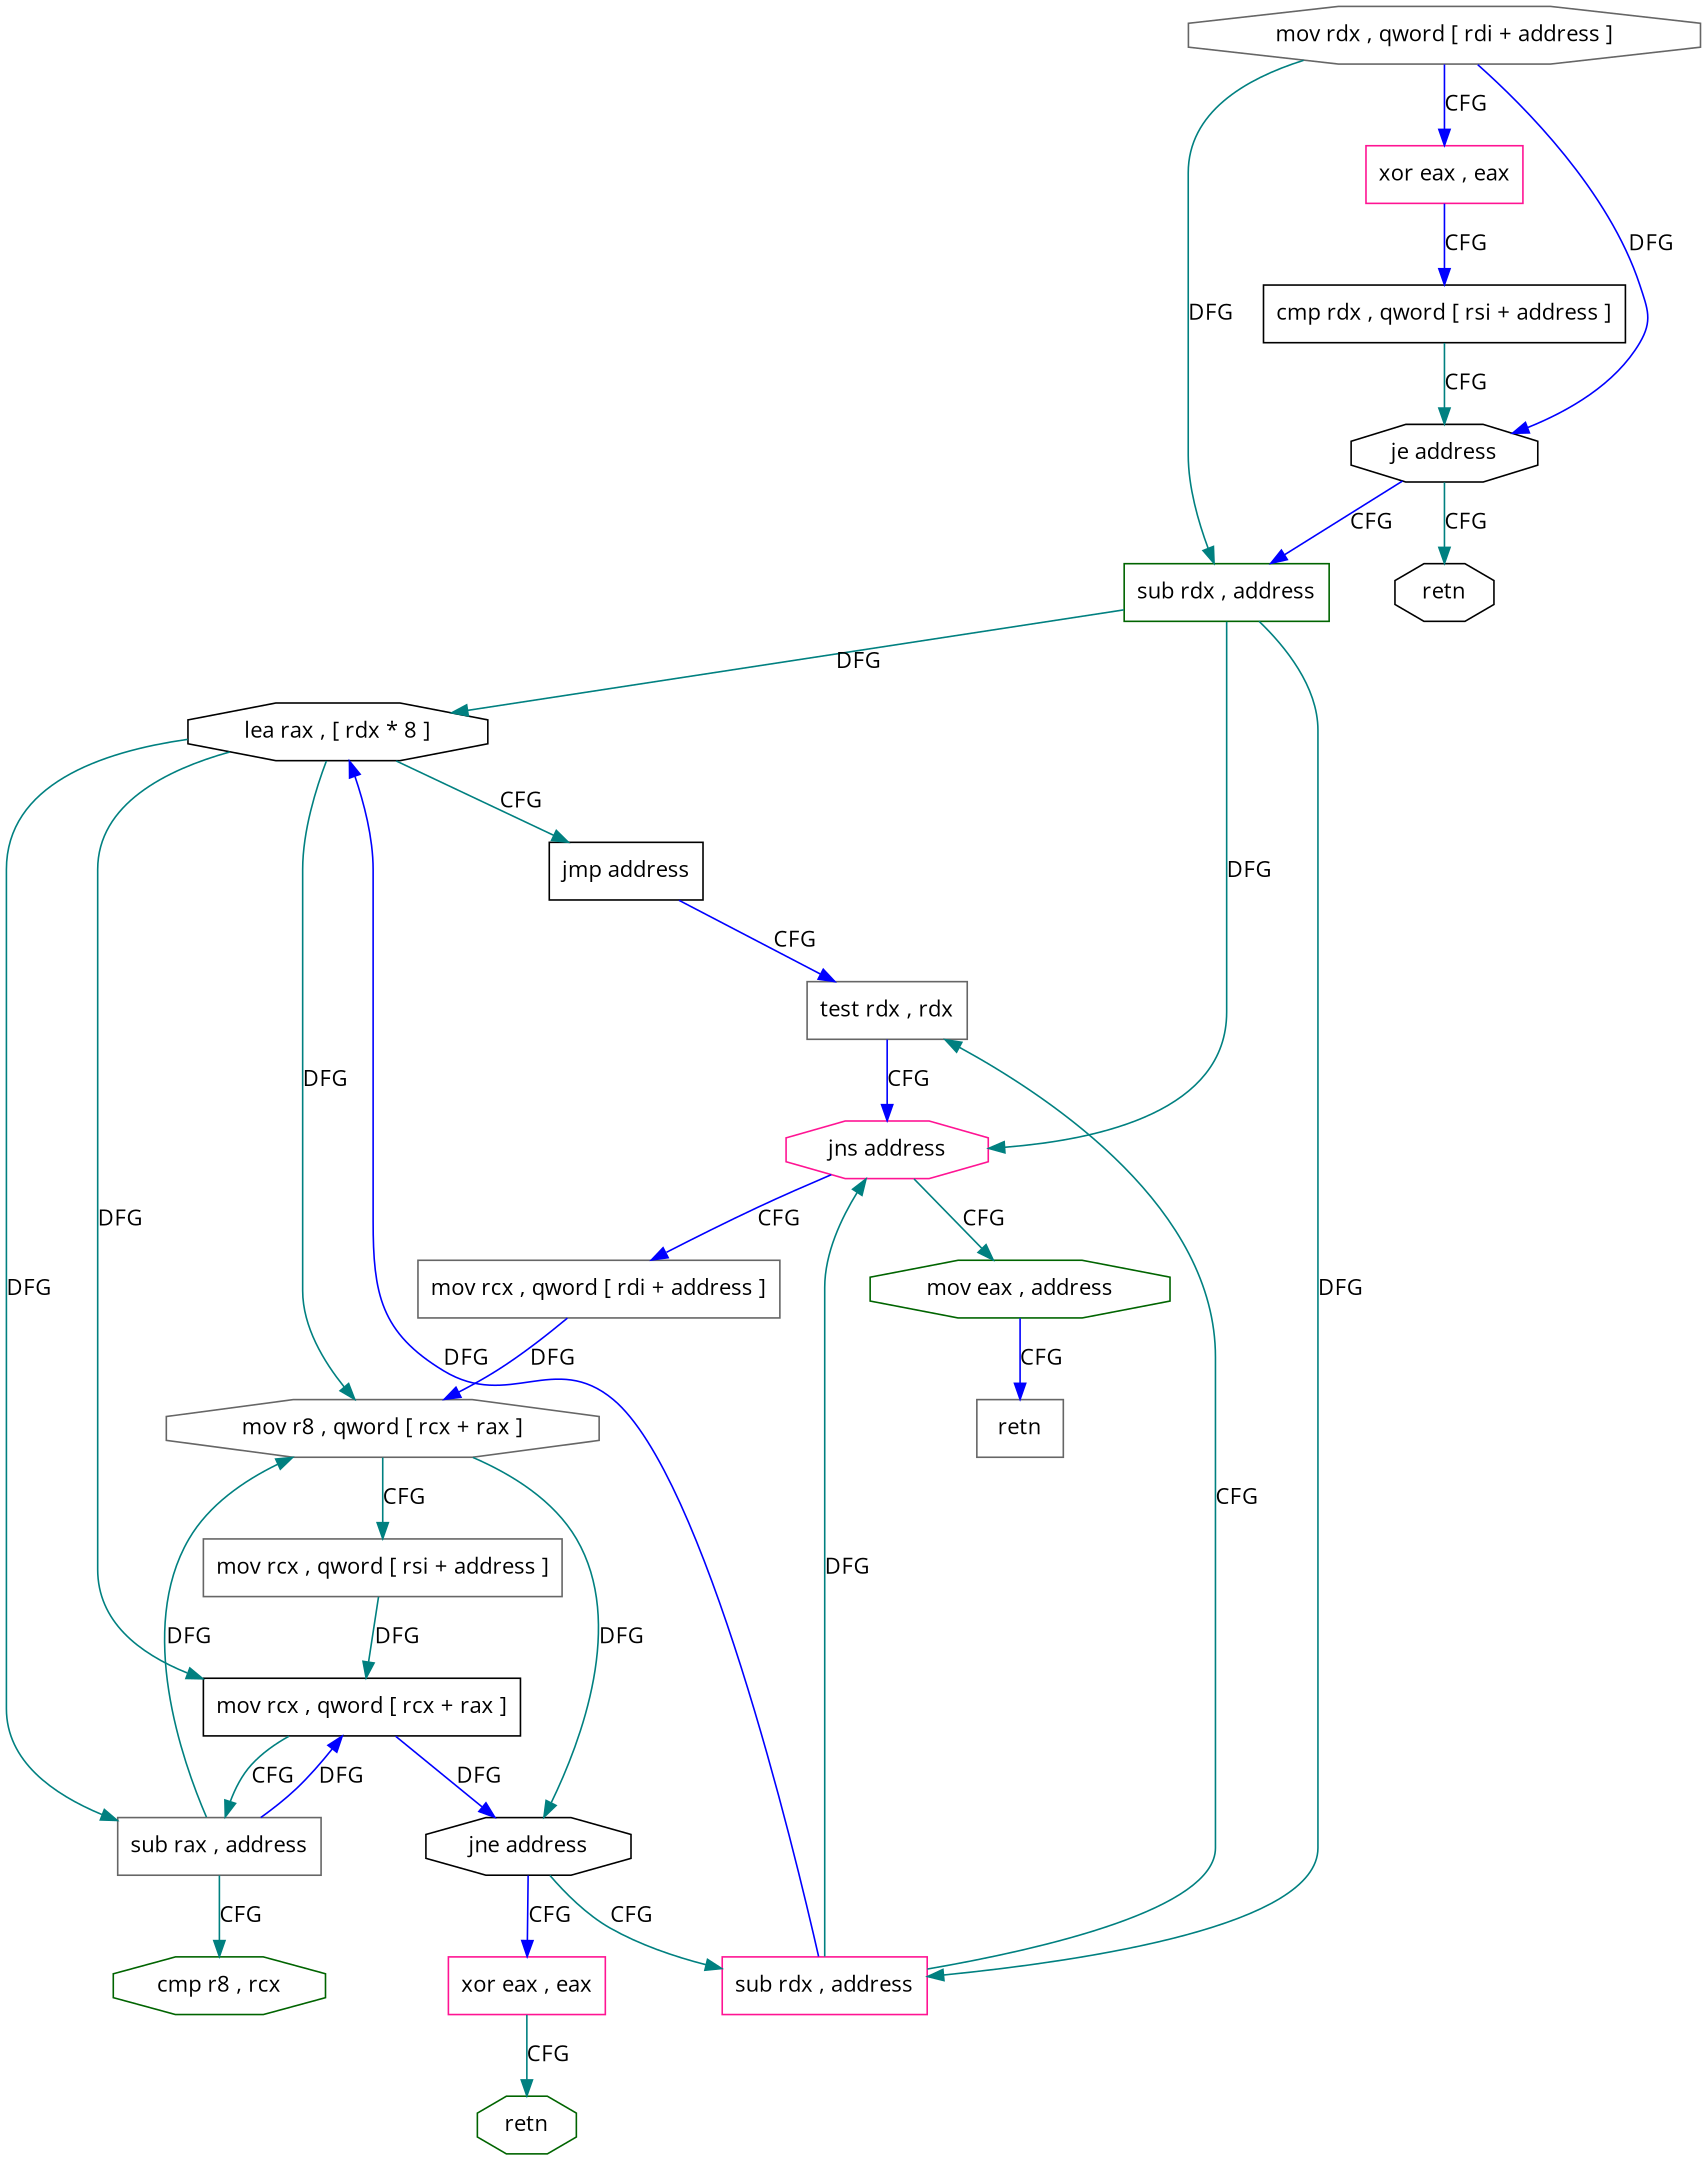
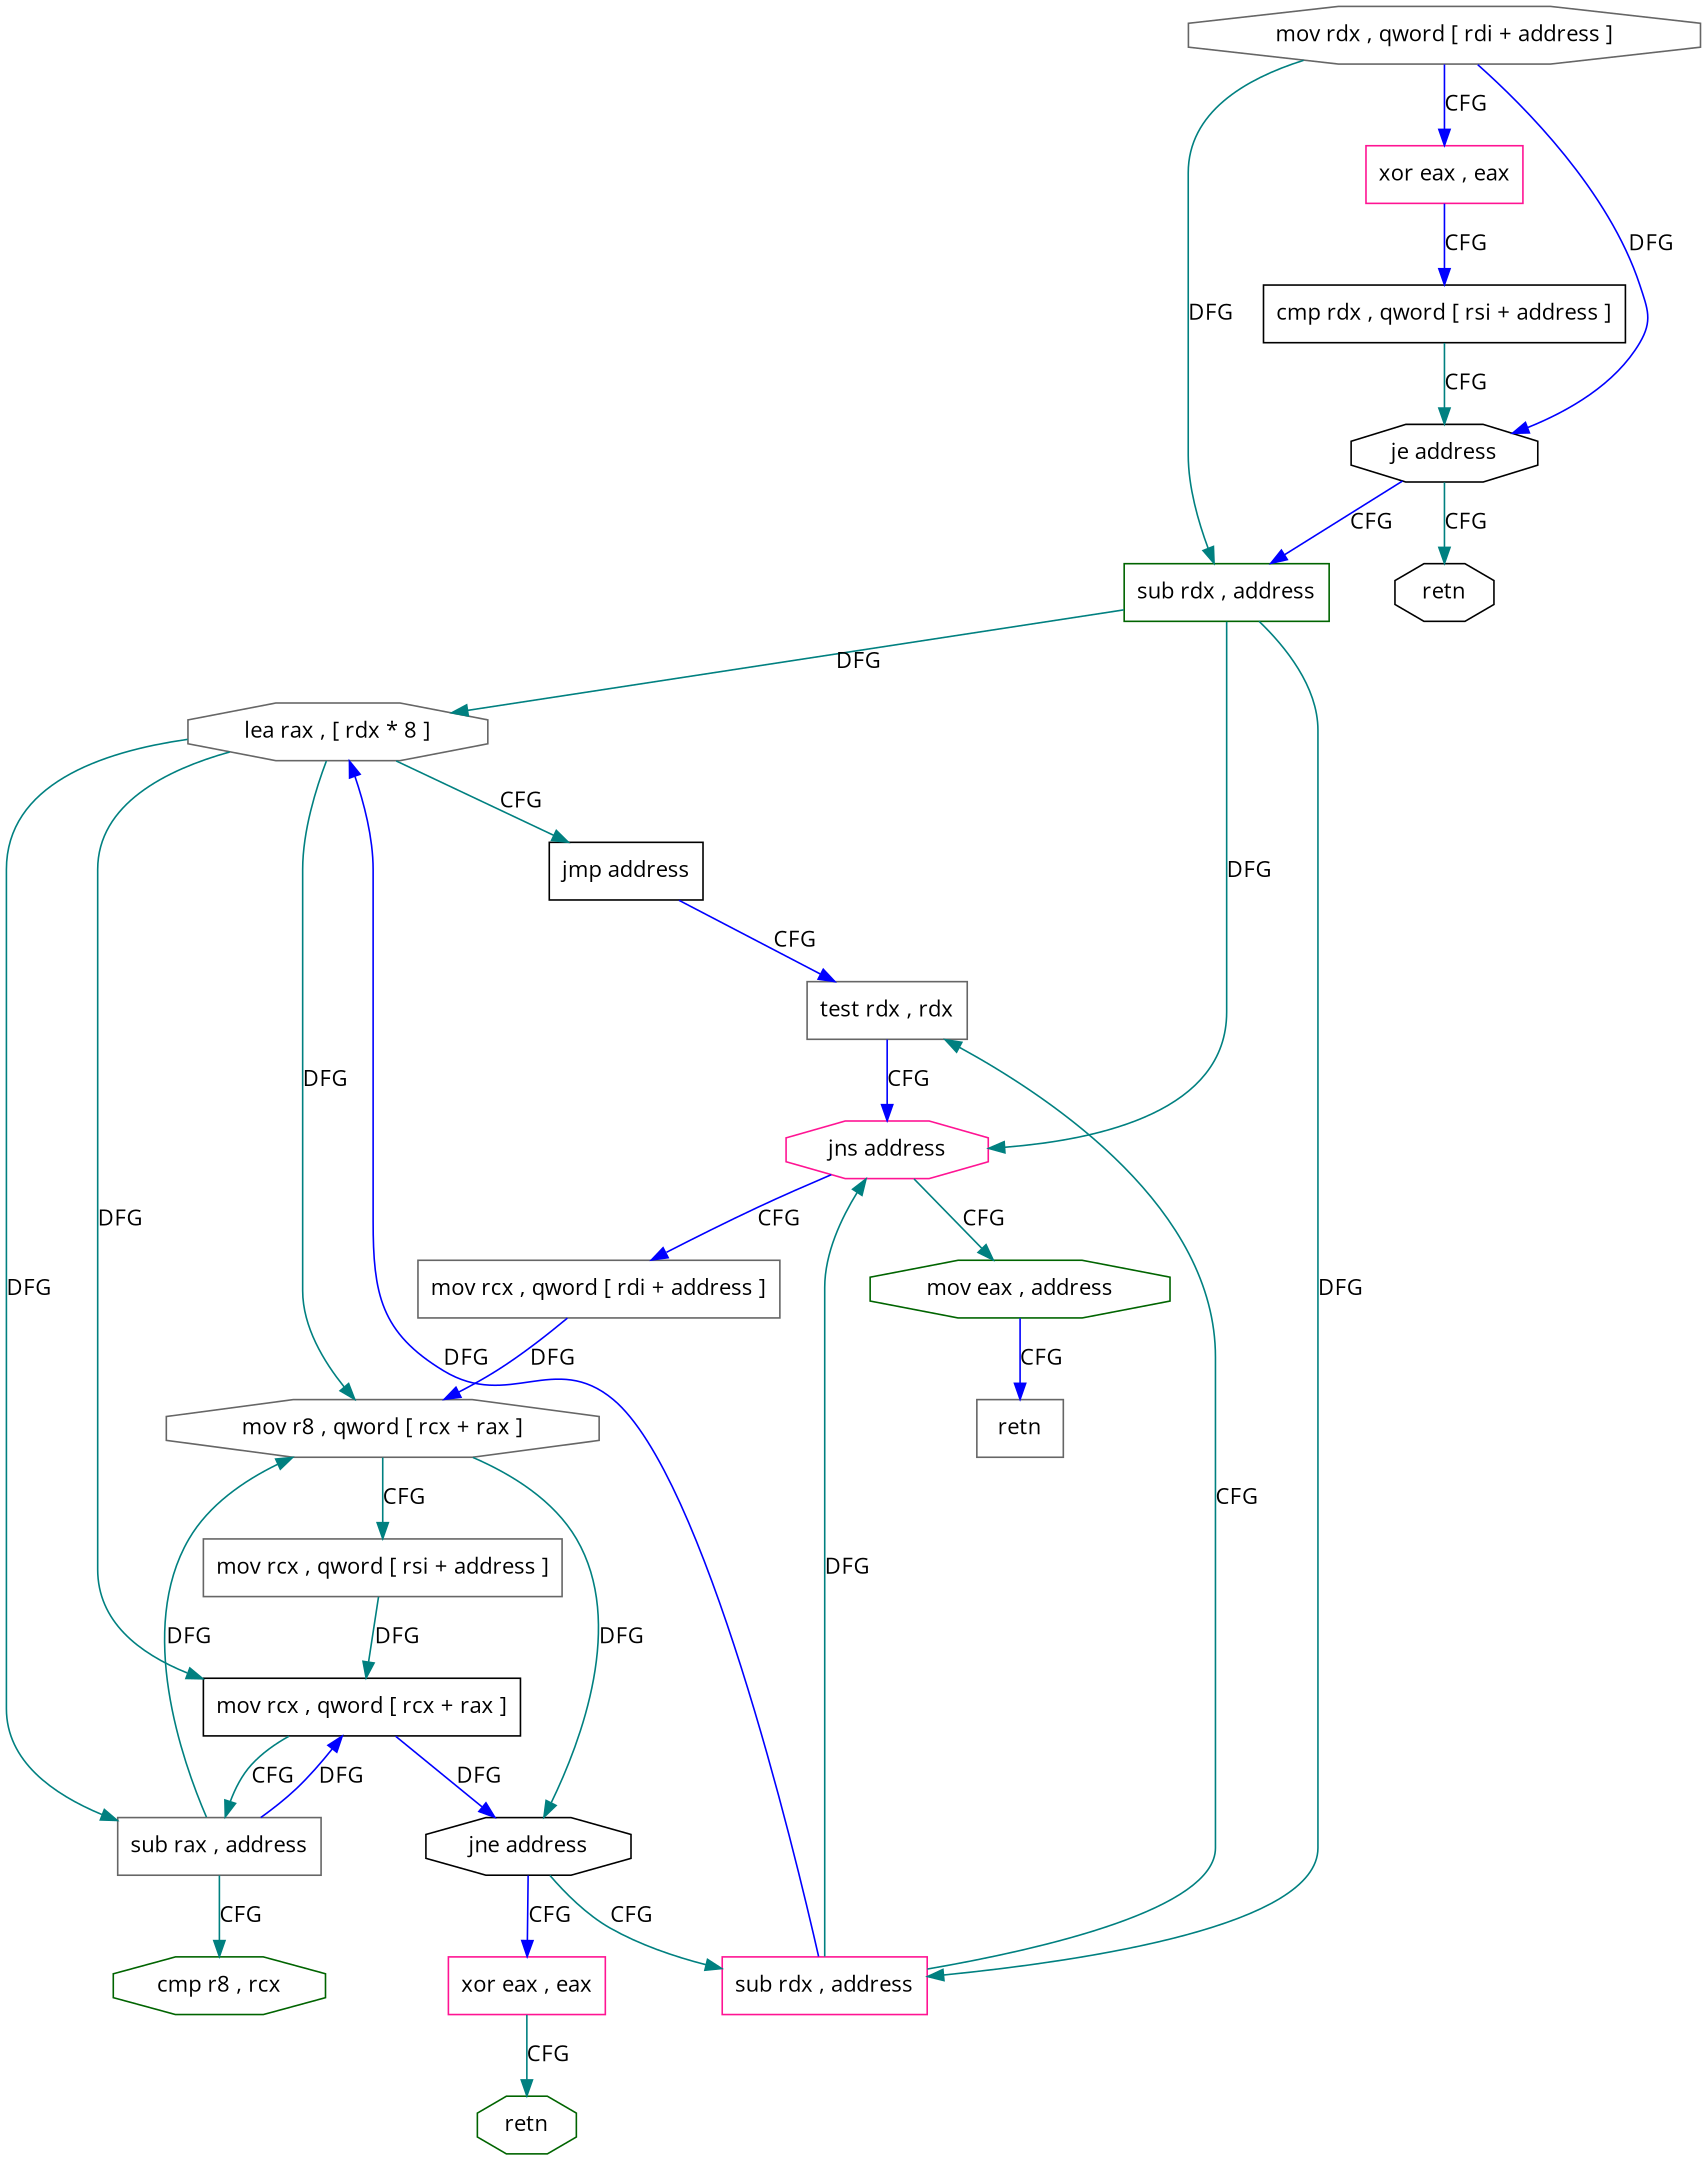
node "lea rax , [ rdx * 8 ]": color black -> gray40
